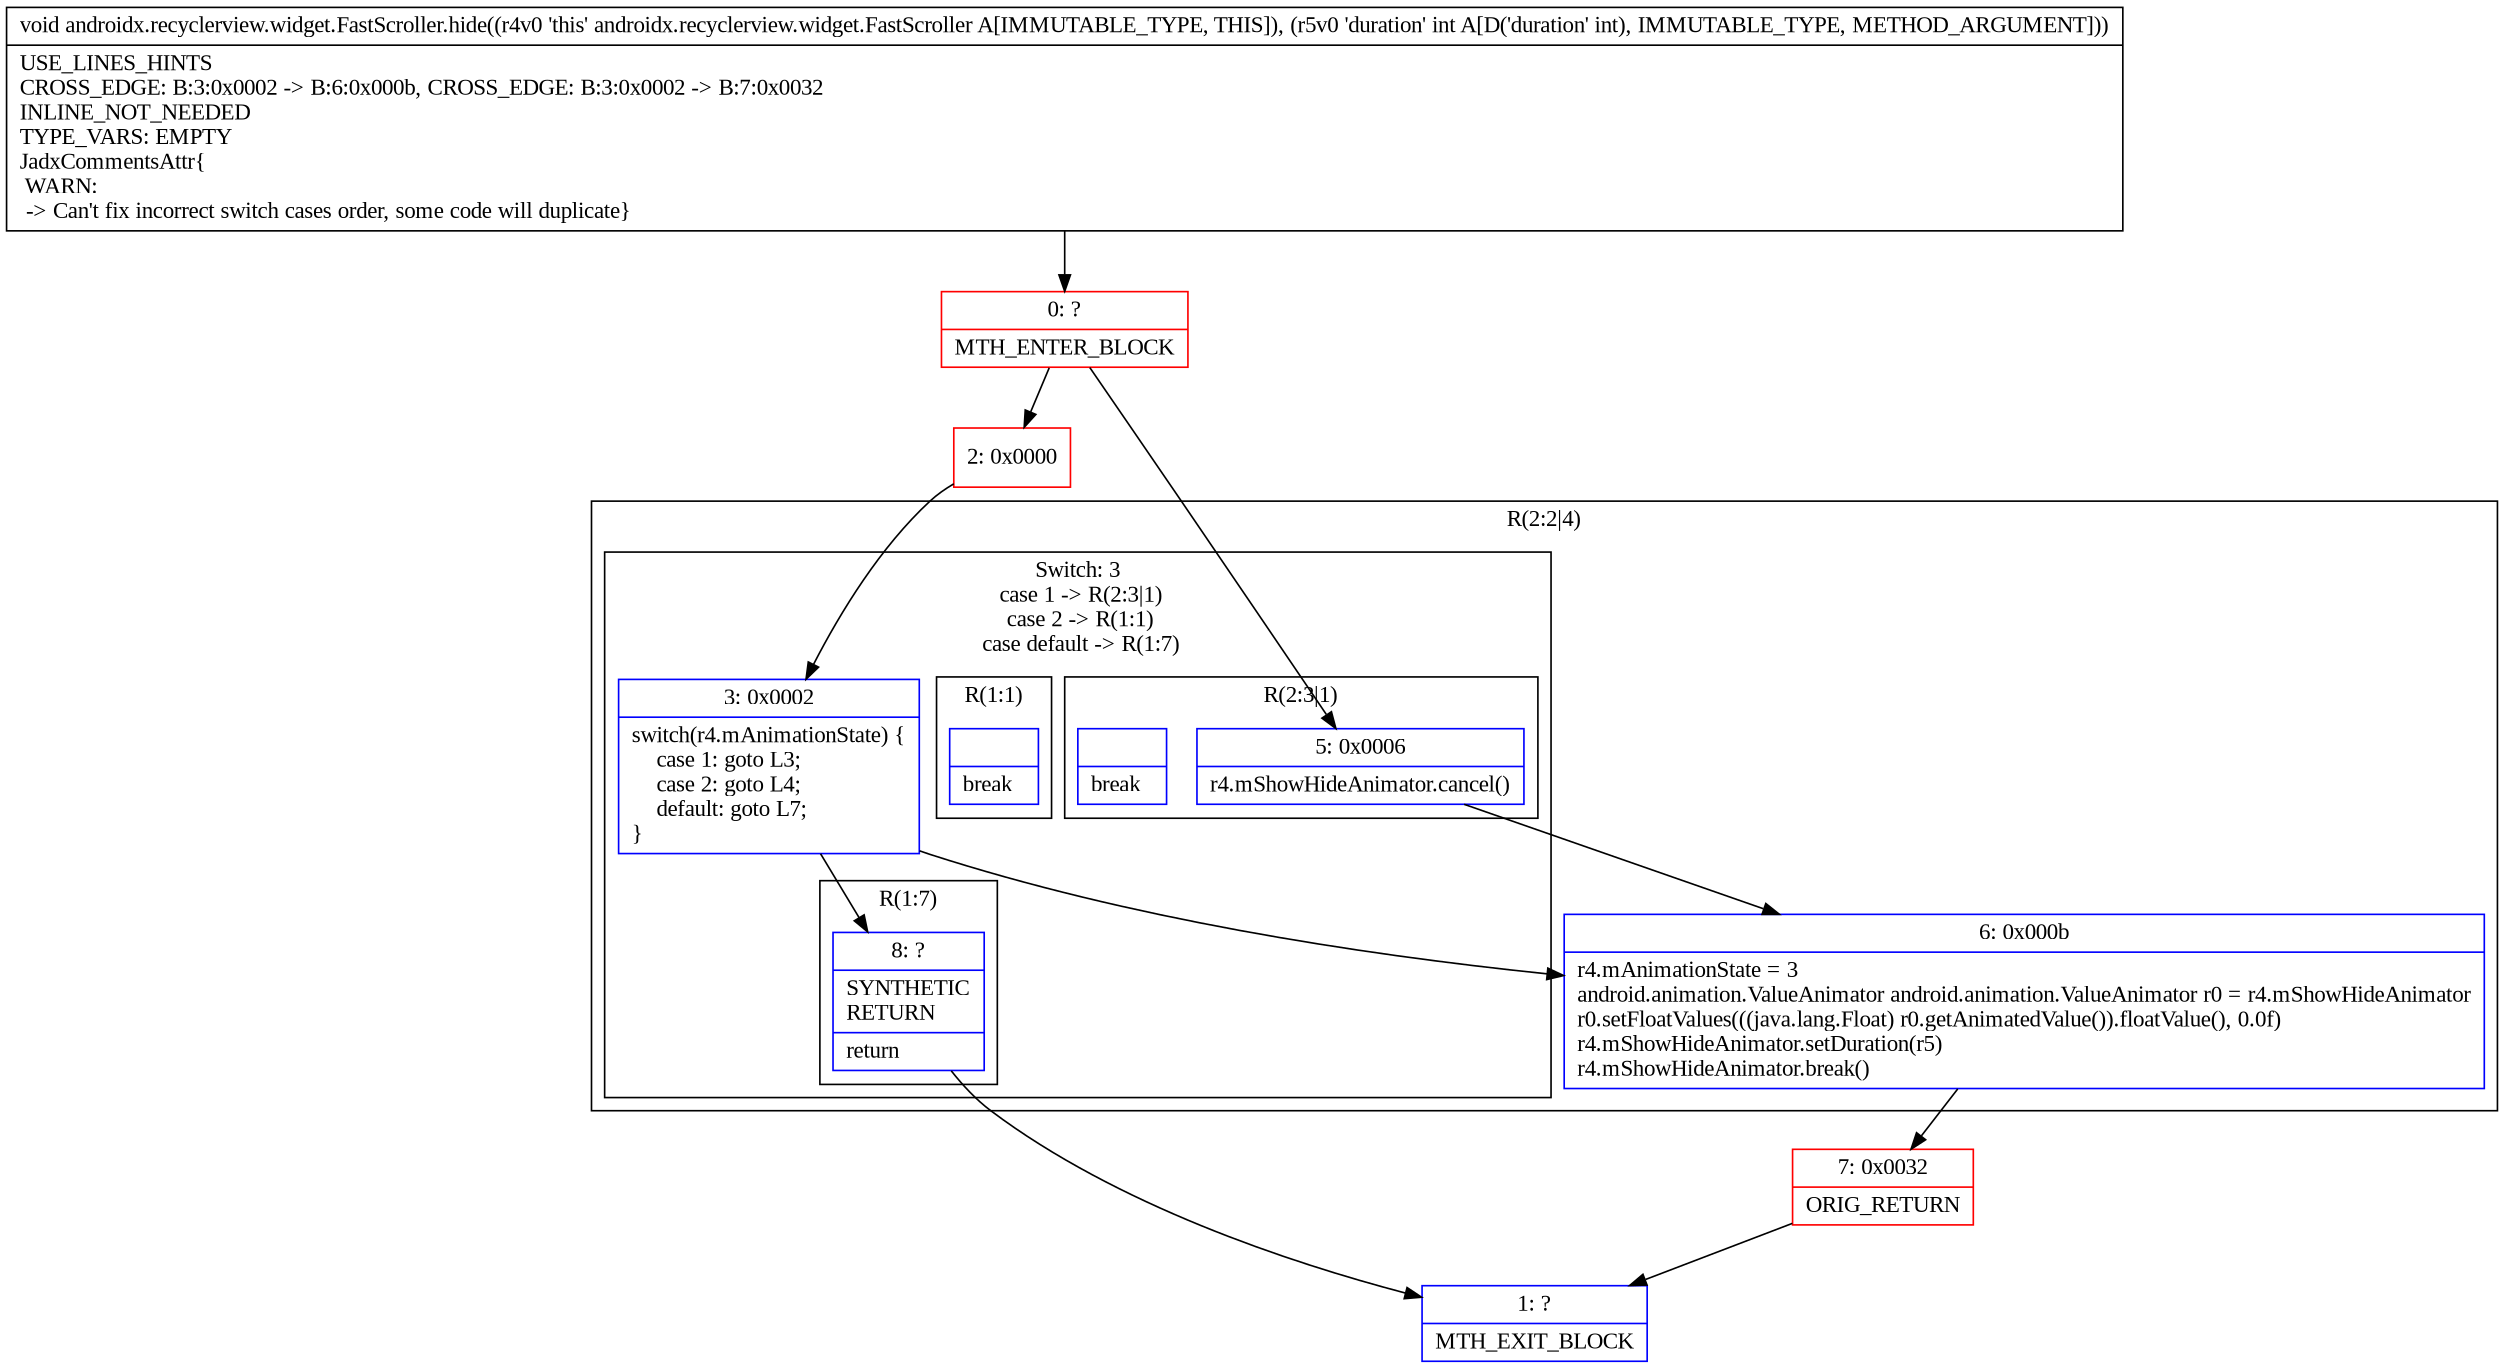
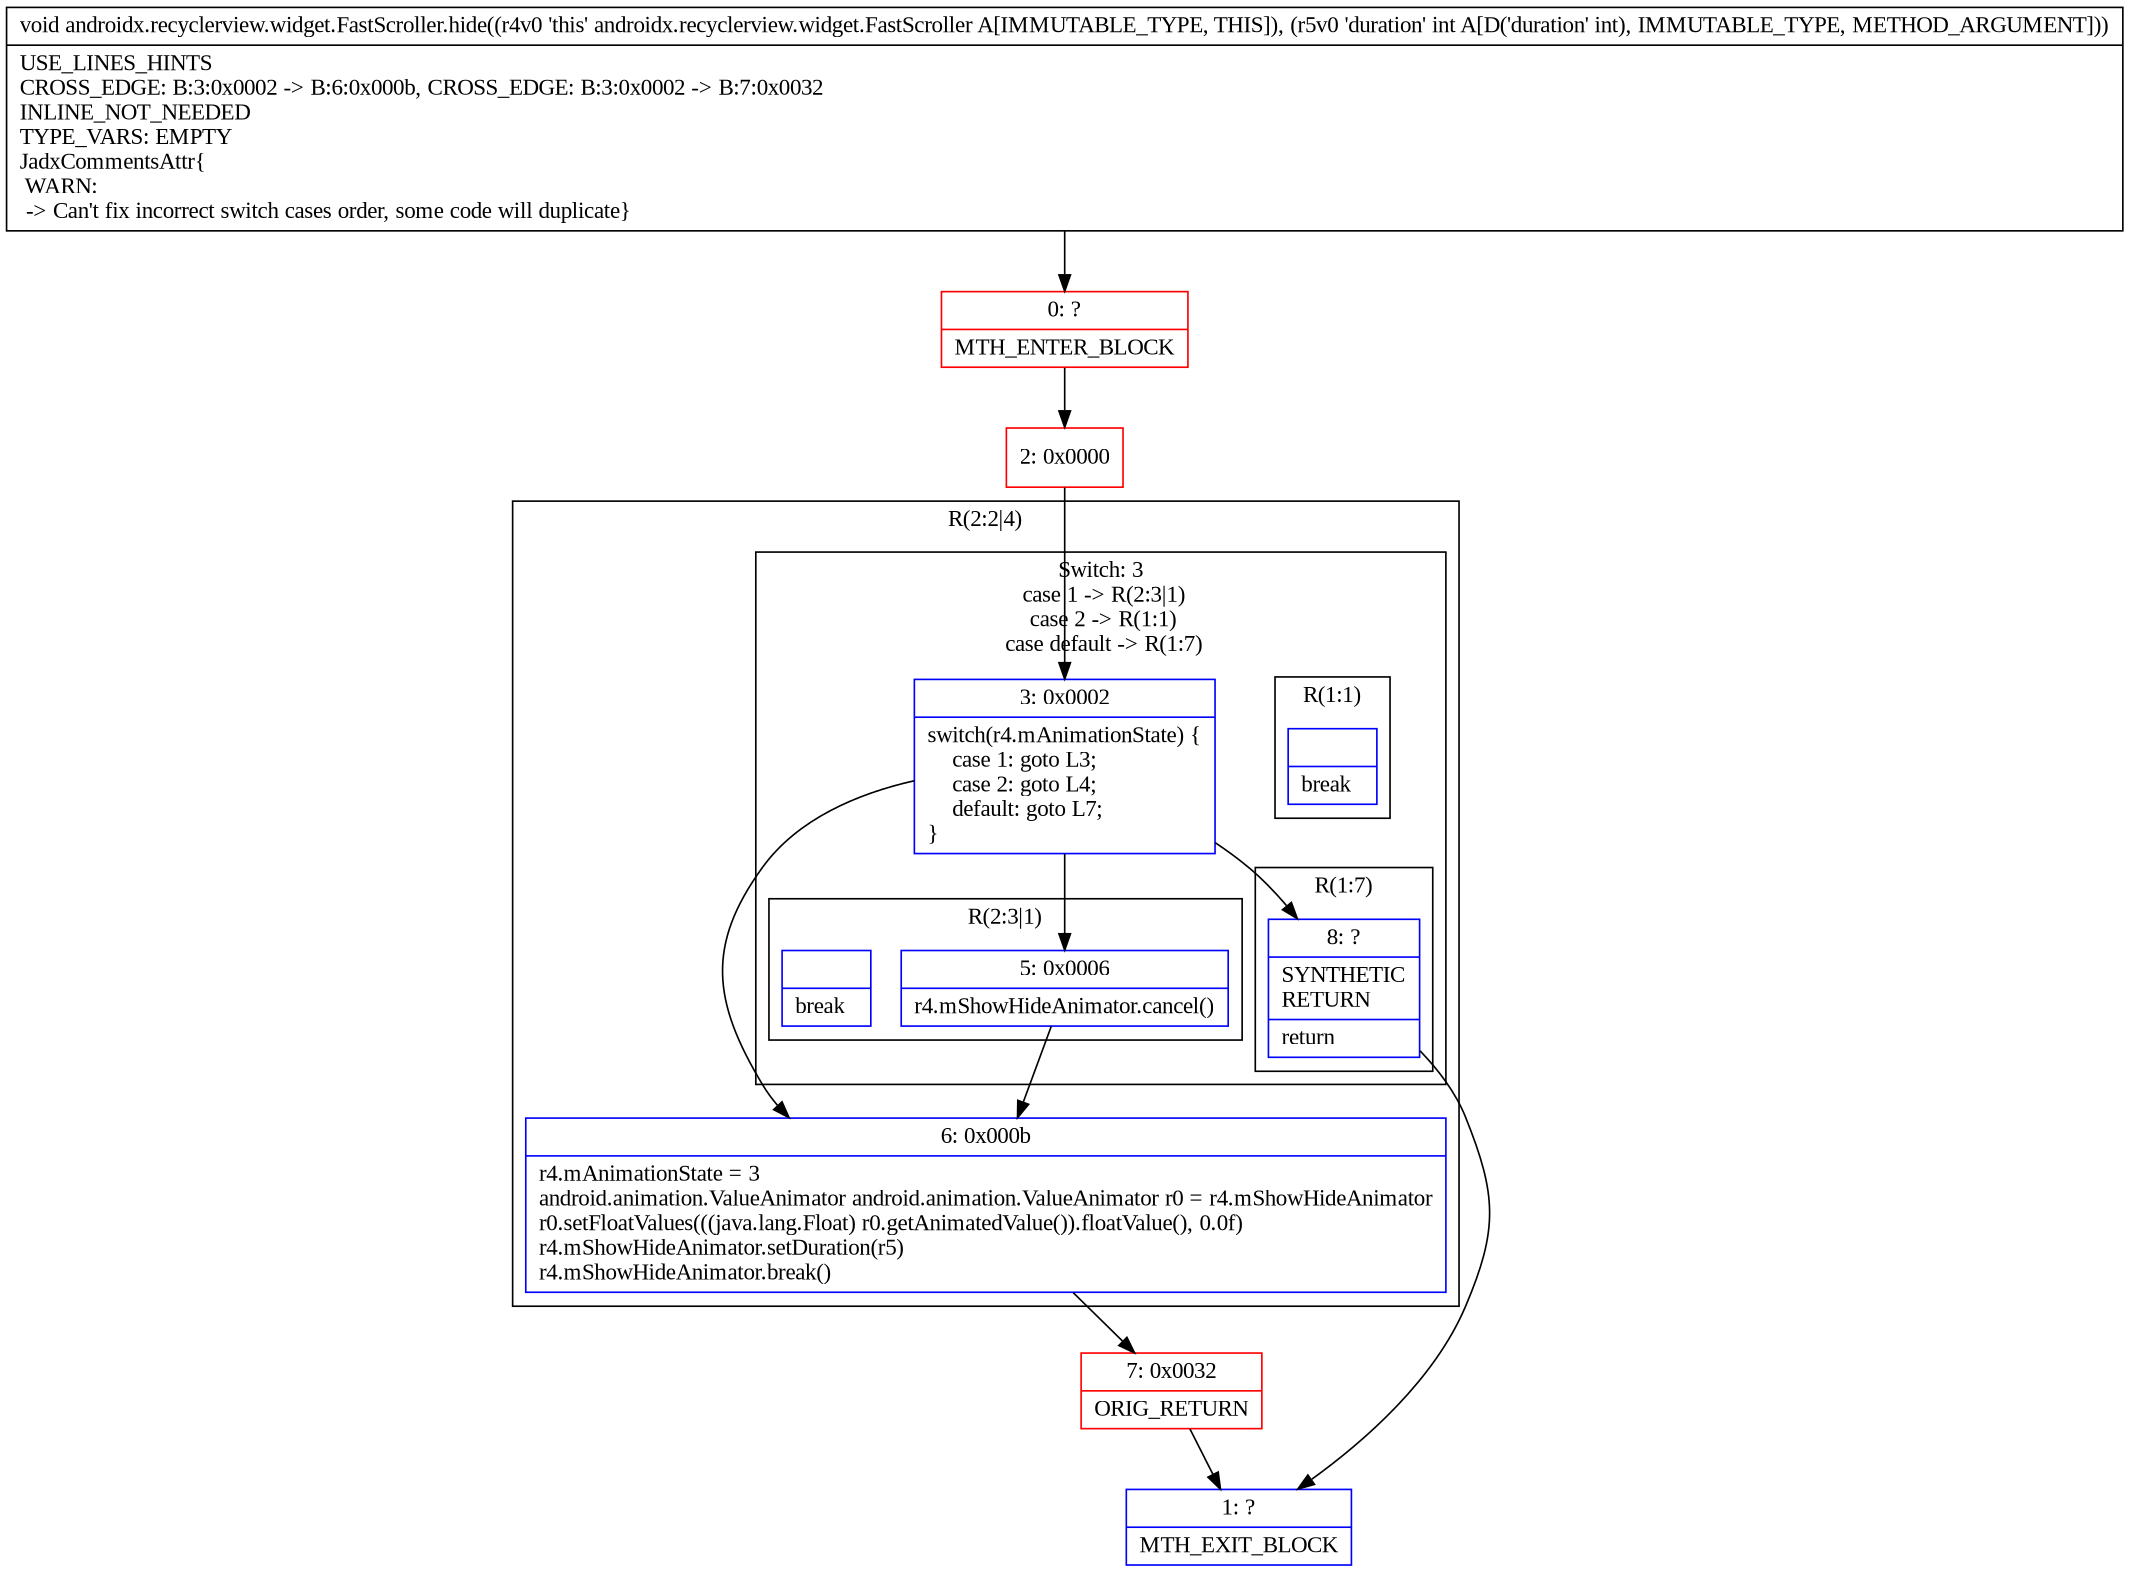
edge "0: ?" -> "5: 0x0006": now "3: 0x0002" -> "5: 0x0006"
